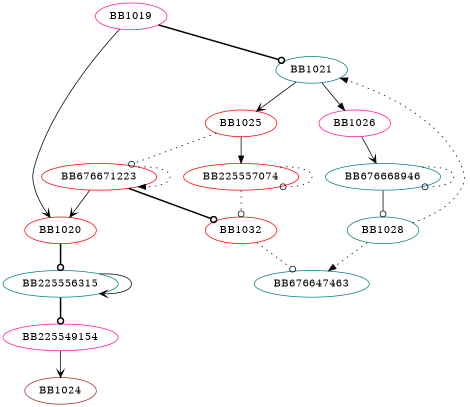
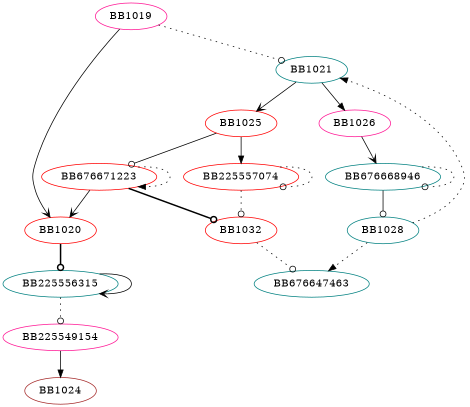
edge "BB1019" -> "BB1021": style bold -> dotted
edge "BB1025" -> "BB676671223": style dotted -> solid
edge "BB225556315" -> "BB225549154": style bold -> dotted
edge "BB225549154" -> "BB1024": arrowhead vee -> normal
